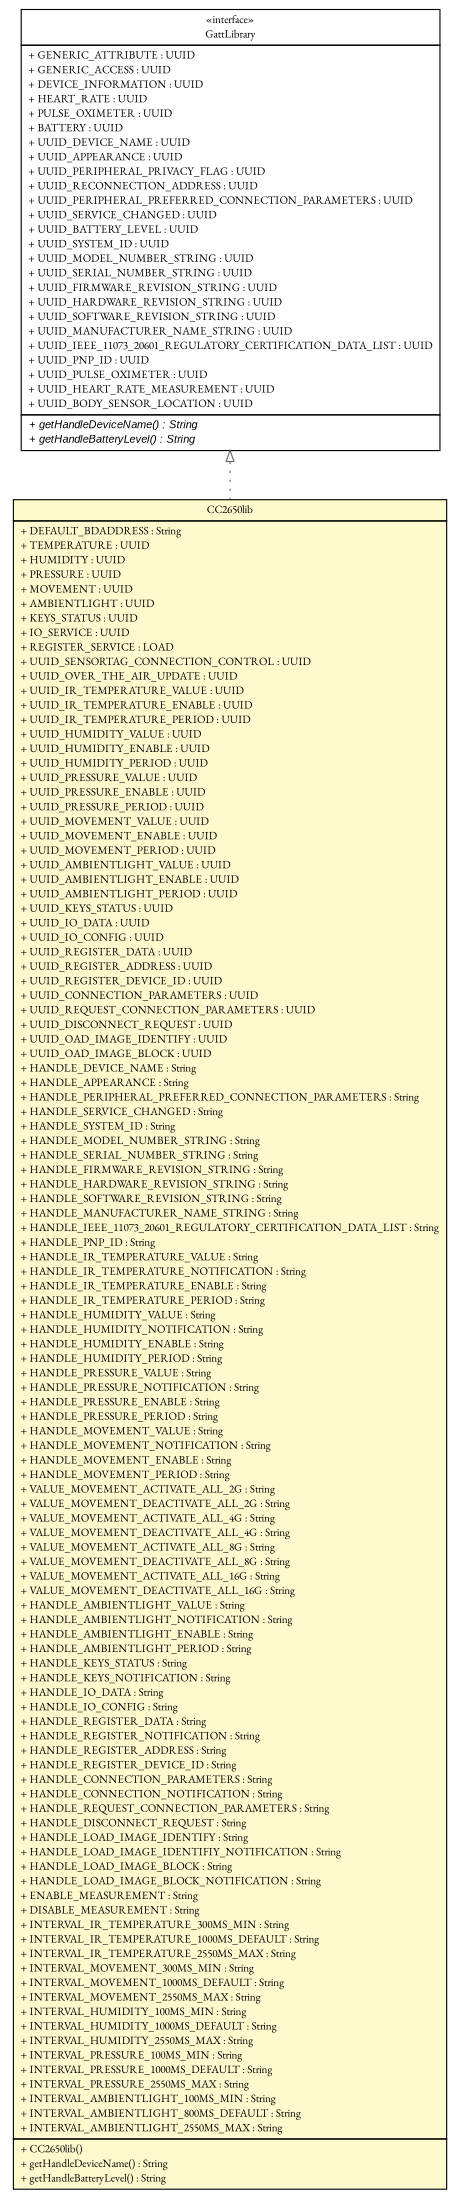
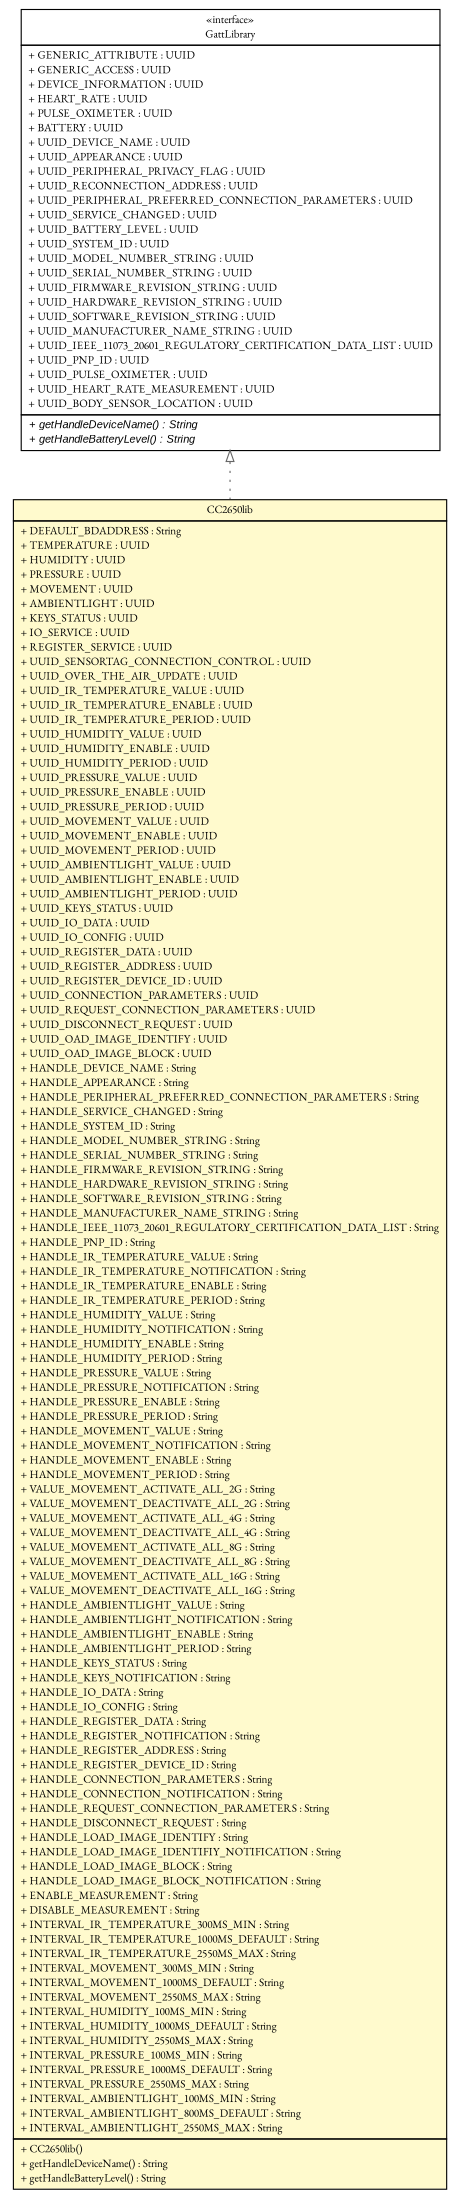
node "CC2650lib": text "+ REGISTER_SERVICE : LOAD" -> "+ REGISTER_SERVICE : UUID"
